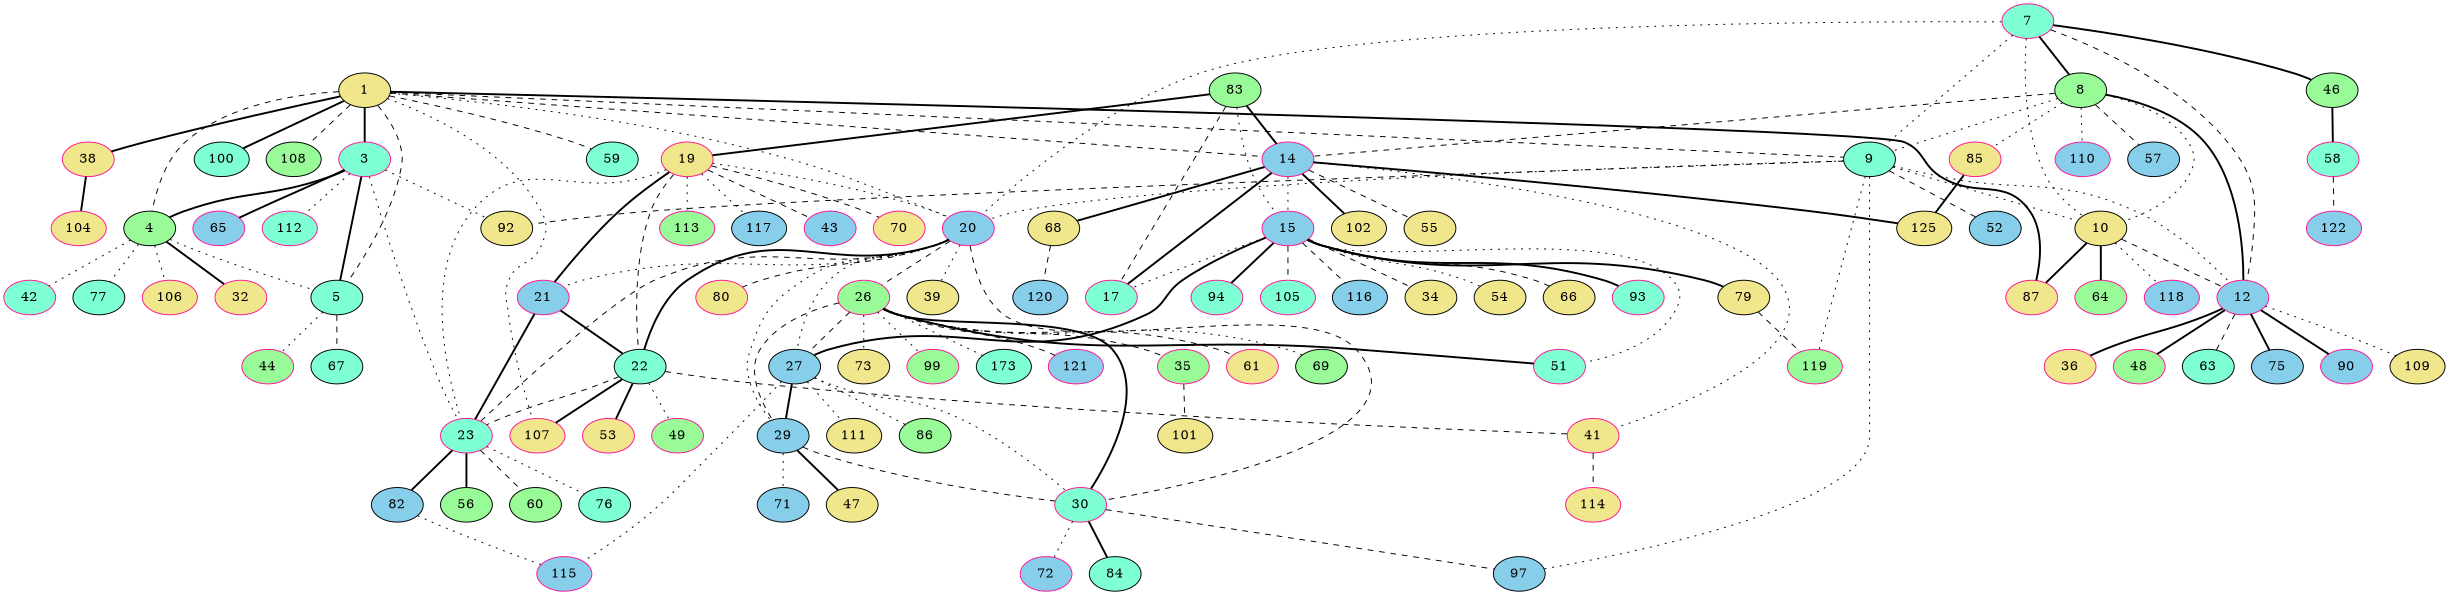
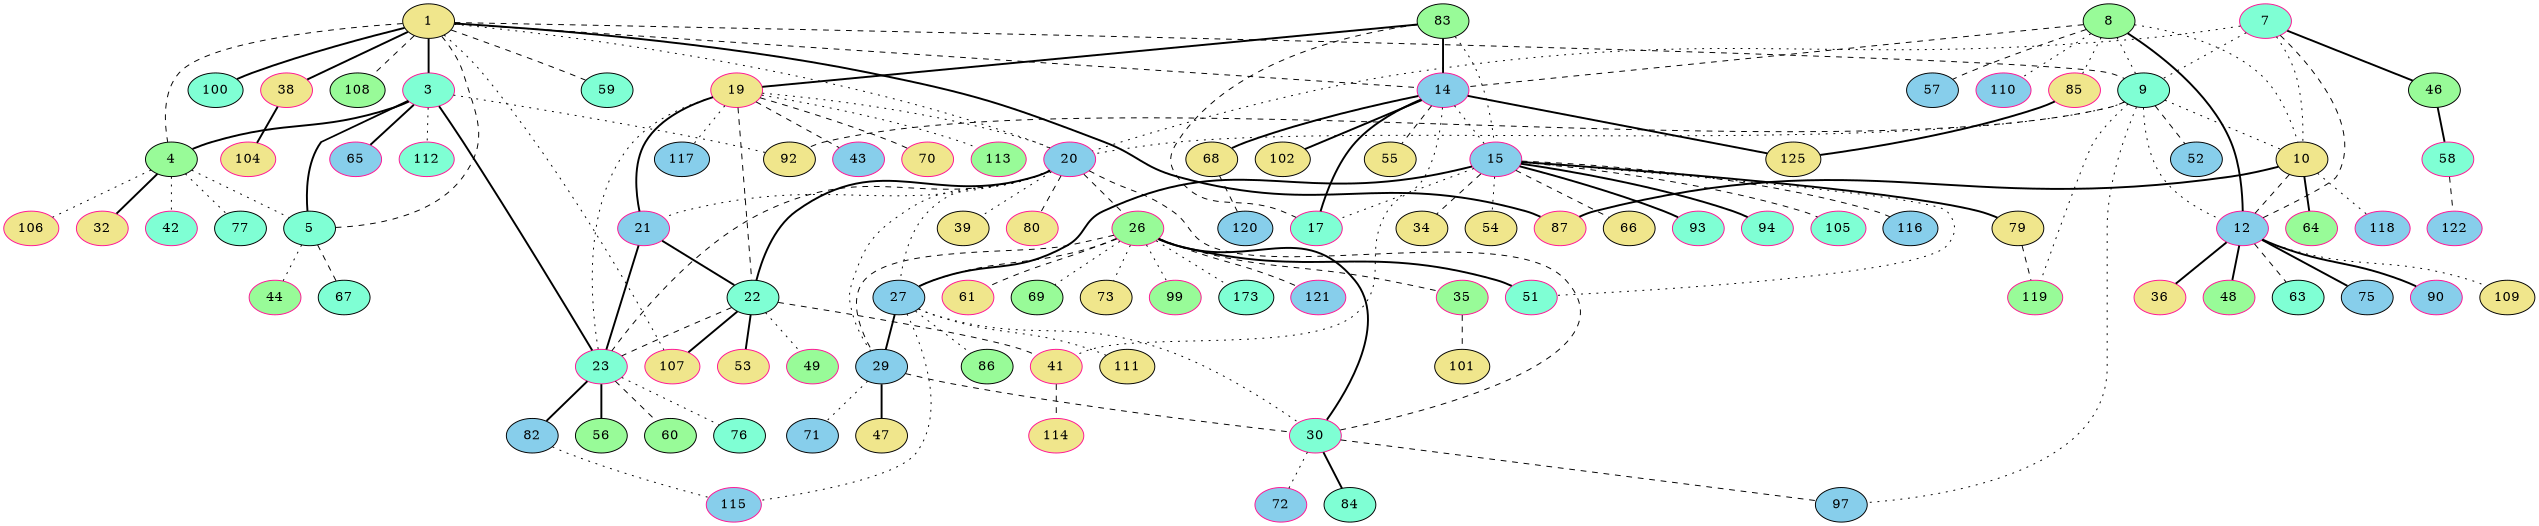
edge "7" -- "8": removed
edge "3" -- "23": style dotted -> bold
